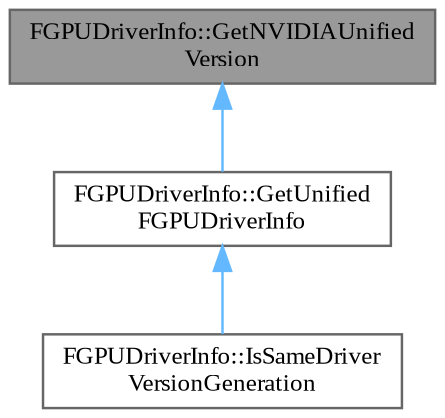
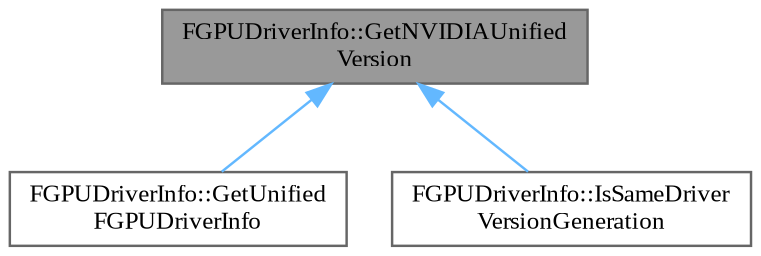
edge "FGPUDriverInfo::IsSameDriver VersionGeneration" -> "FGPUDriverInfo::GetUnified FGPUDriverInfo": now "FGPUDriverInfo::IsSameDriver VersionGeneration" -> "FGPUDriverInfo::GetNVIDIAUnified Version"
